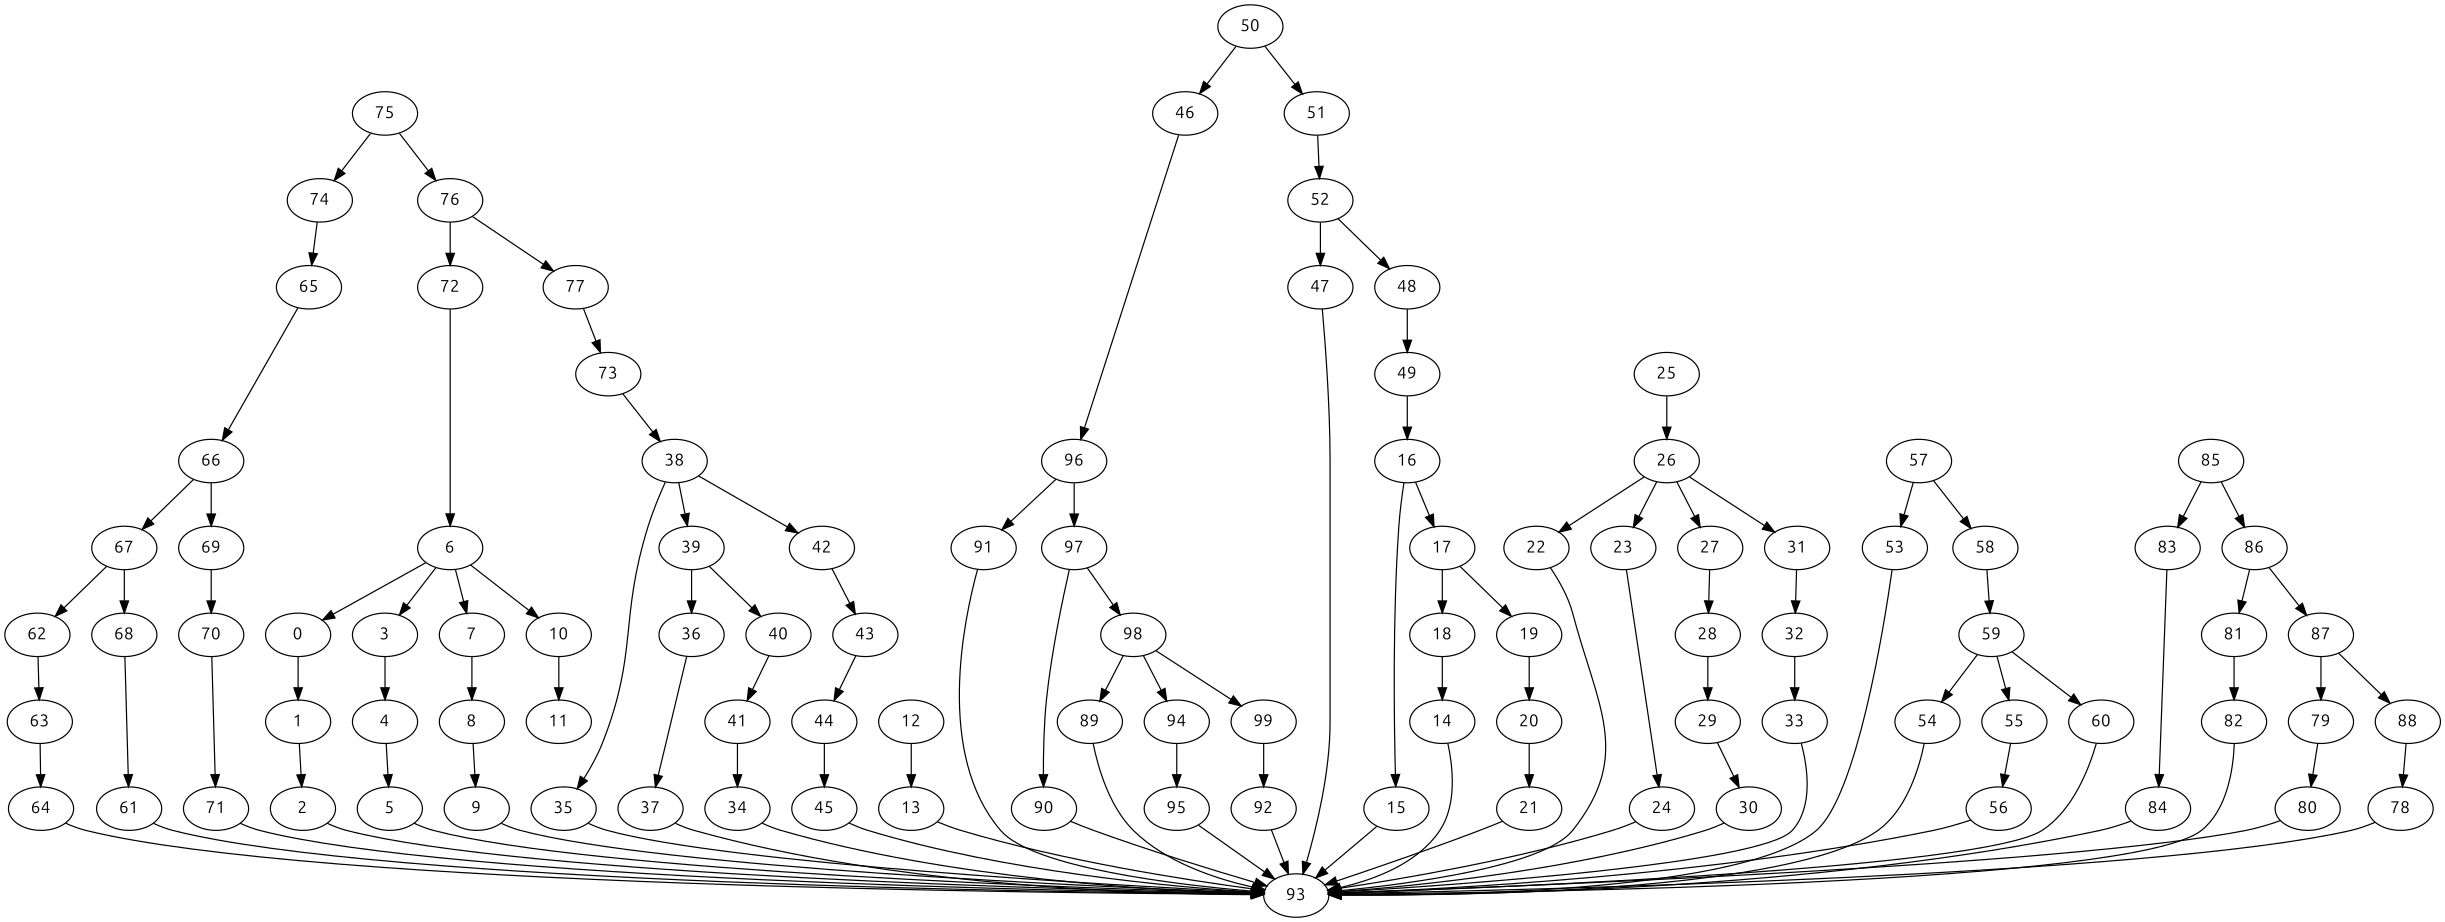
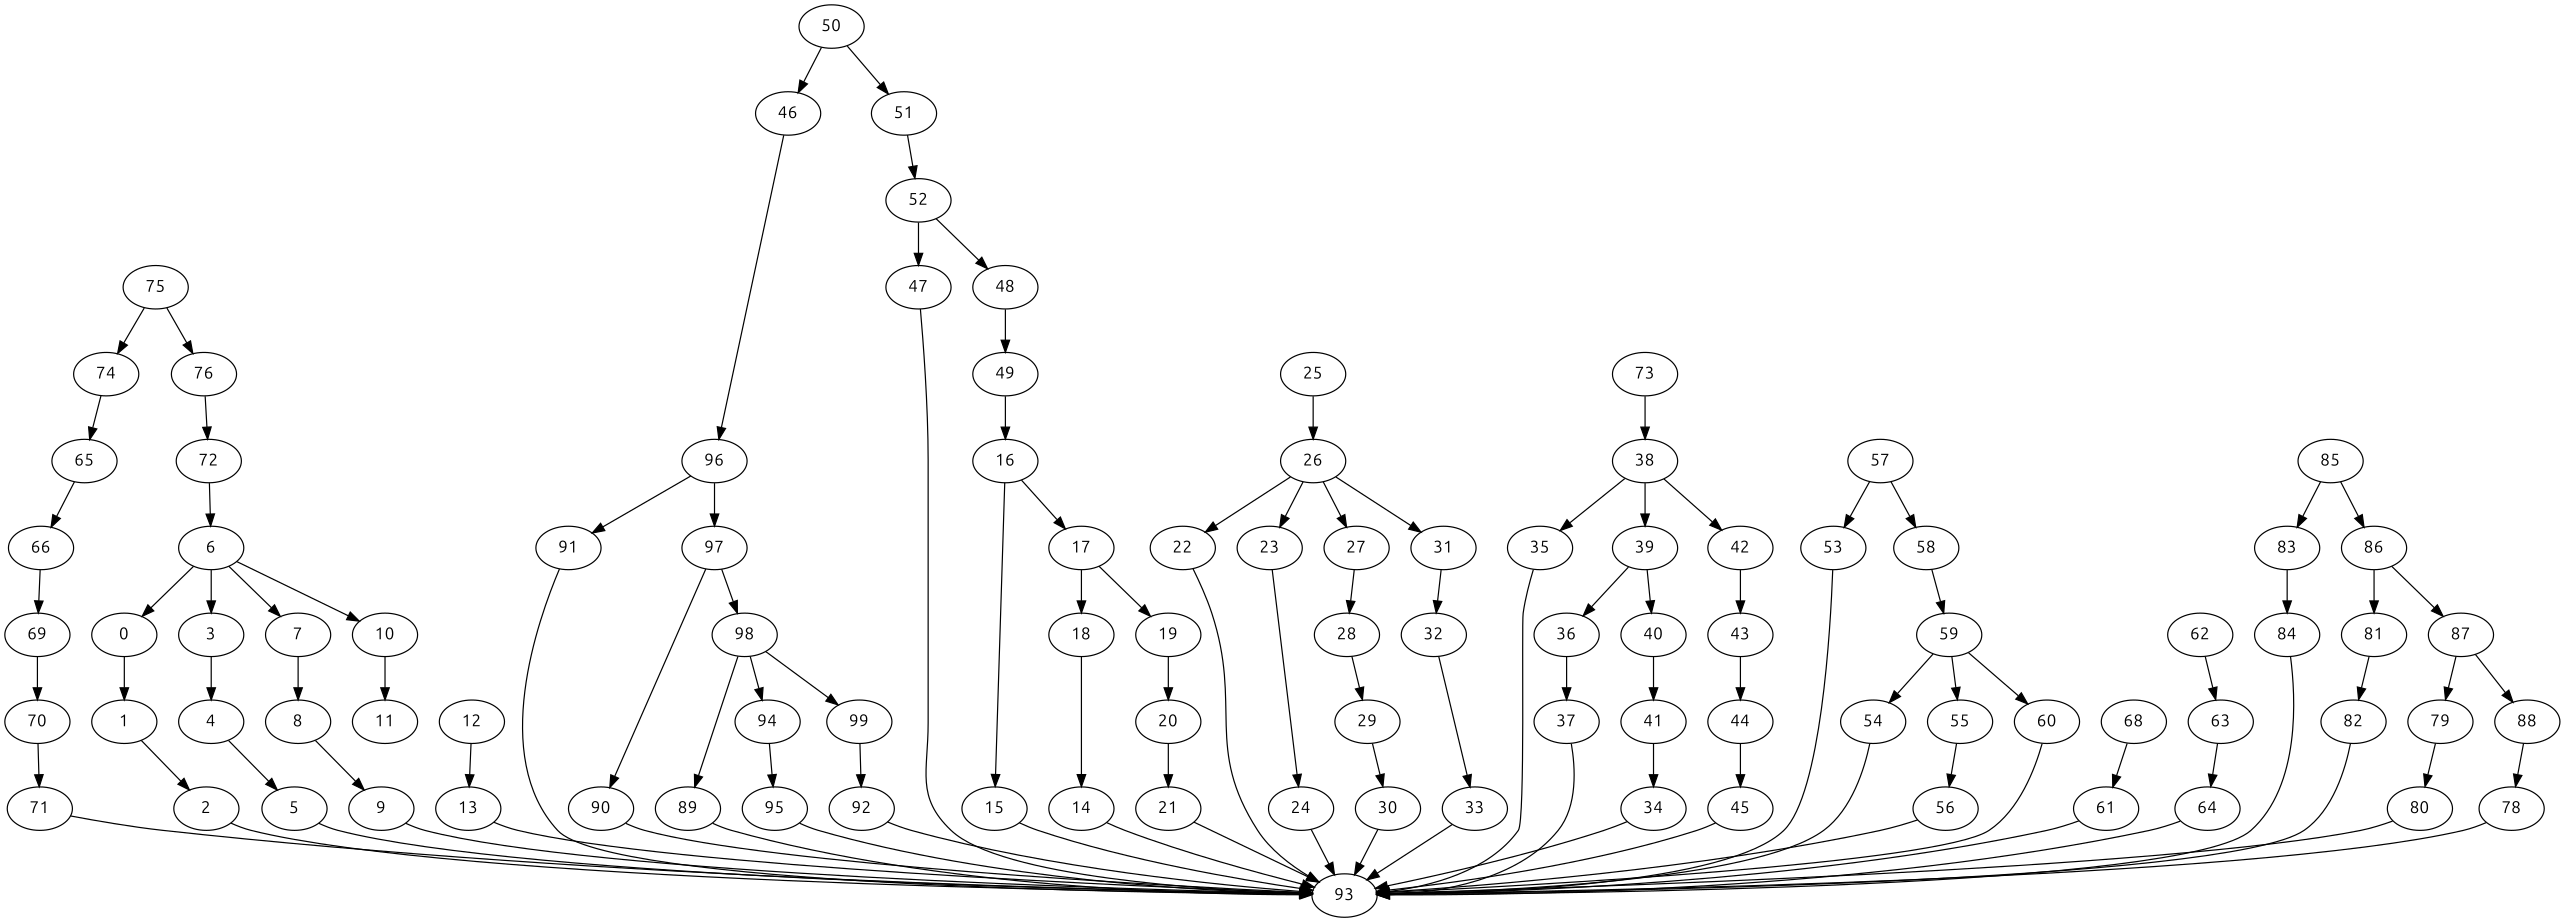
node "77": removed
node "67": removed
